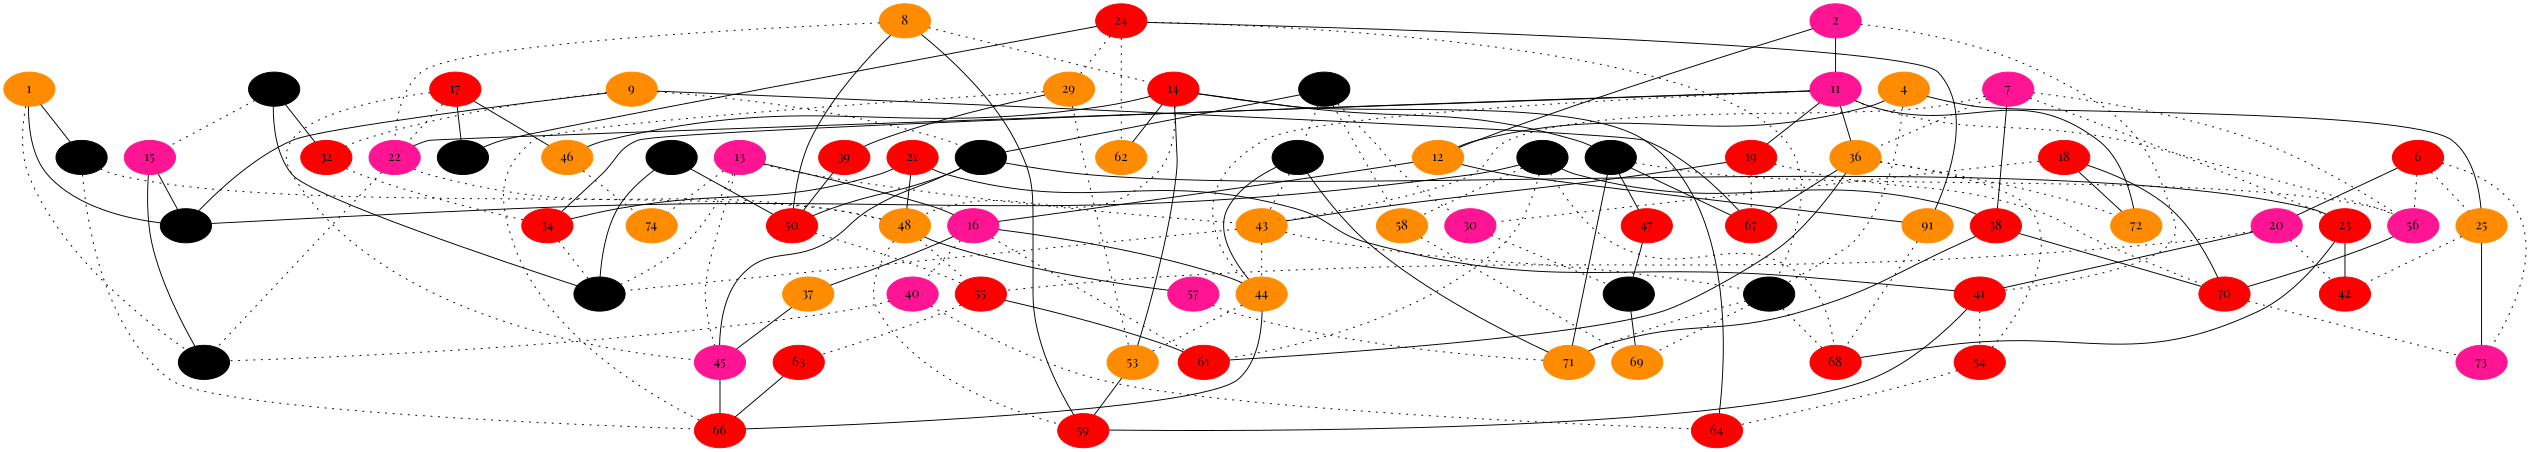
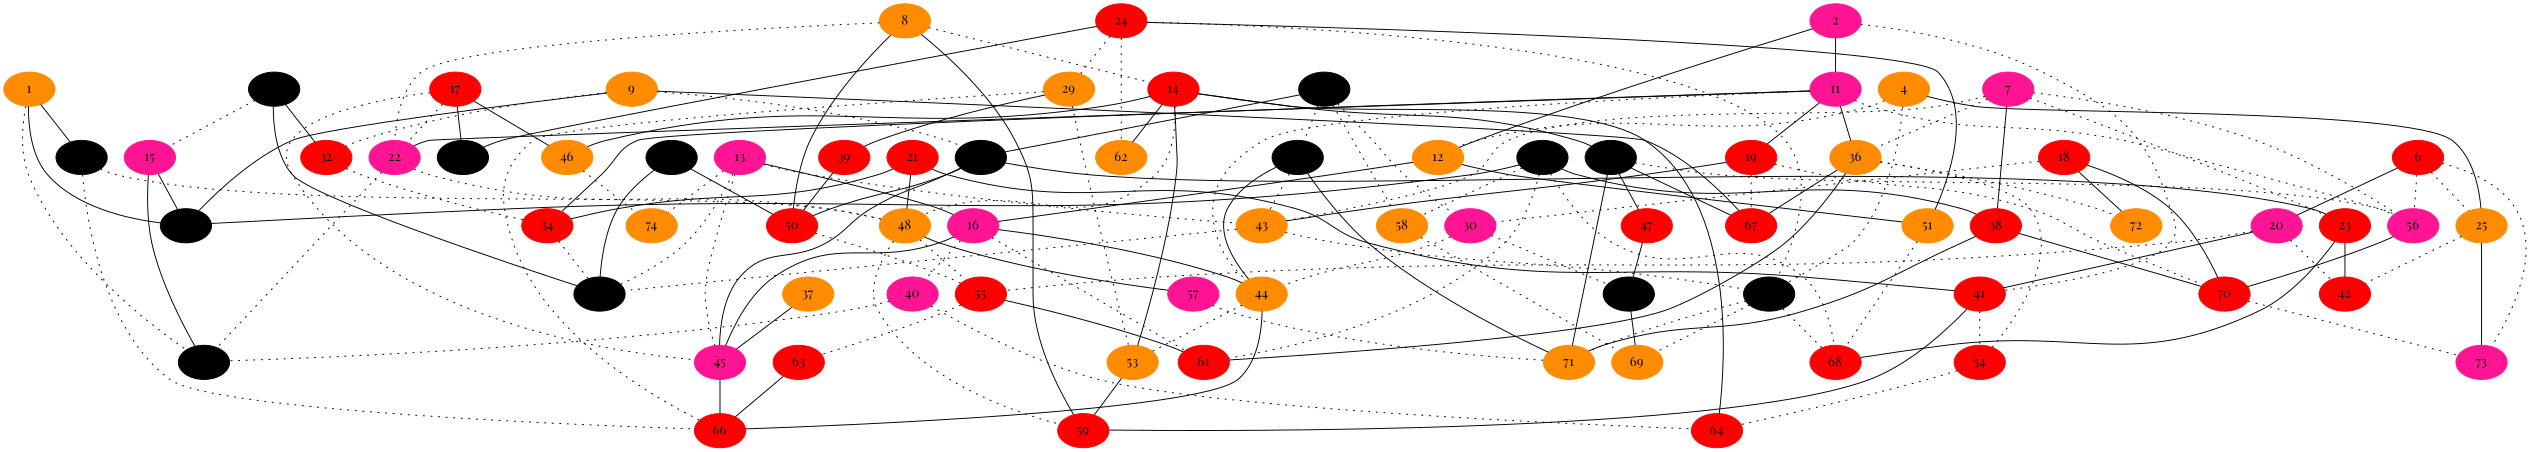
edge "11" -- "72": removed
edge "4" -- "12": style solid -> dotted
node "91": label "91" -> "51"
edge "16" -- "37": now "16" -- "45"
edge "43" -- "44": now "30" -- "44"
